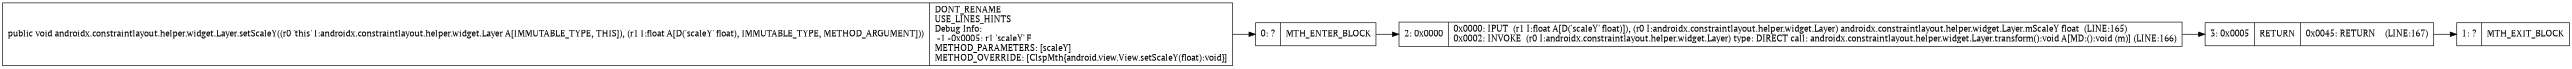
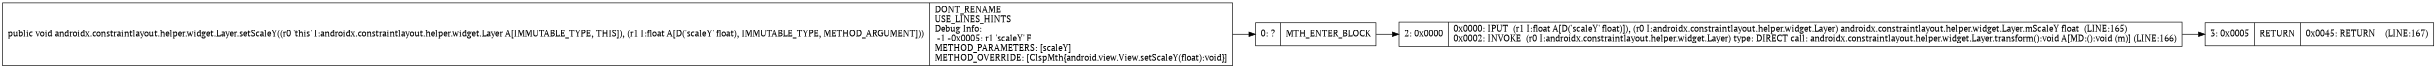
node "1: ?": removed
